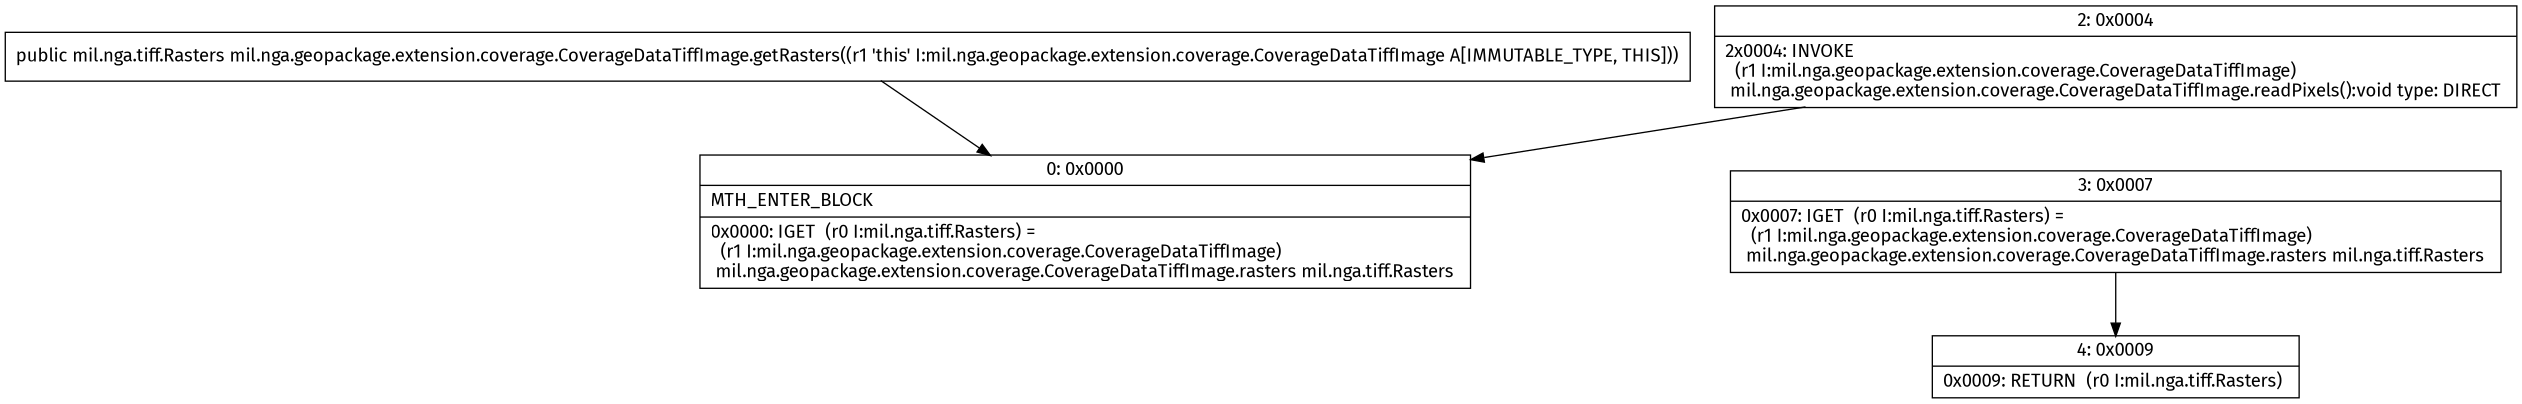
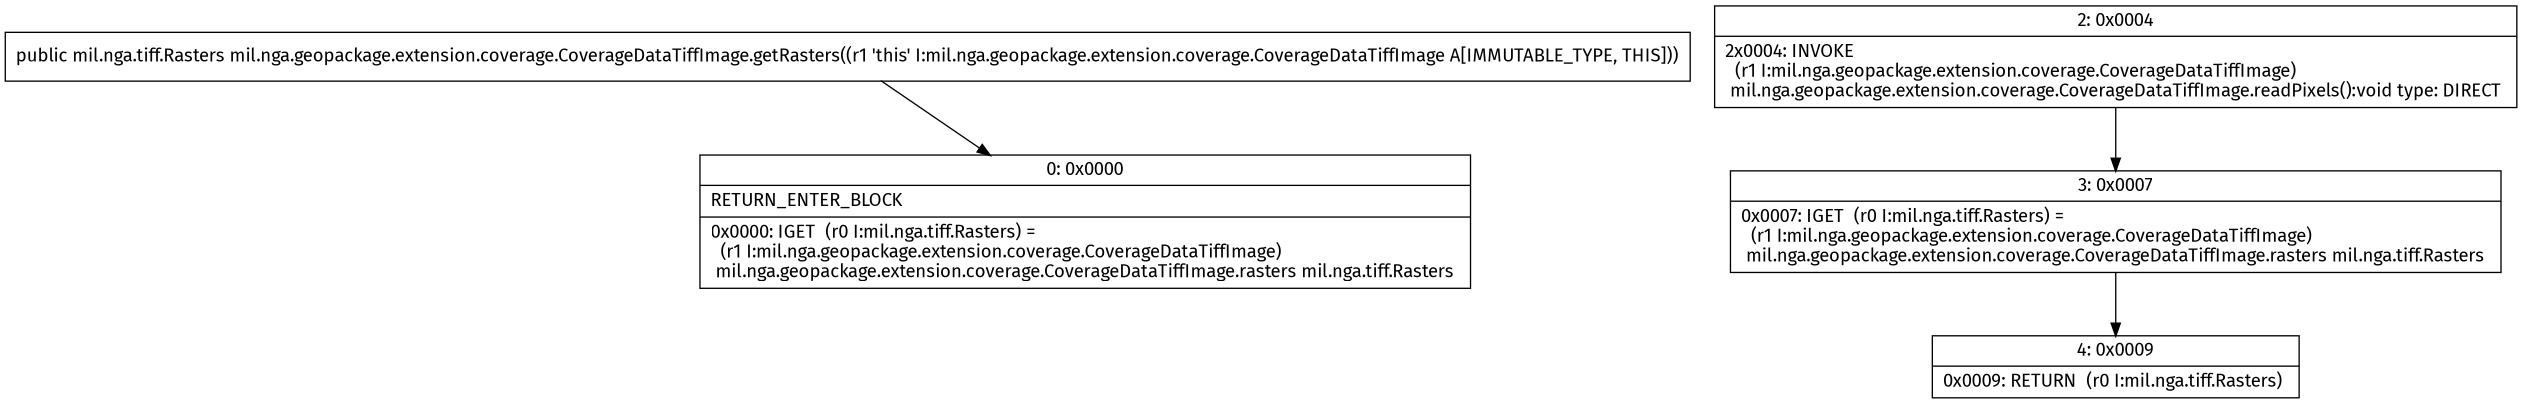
edge "2: 0x0004" -> "0: 0x0000": now "2: 0x0004" -> "3: 0x0007"
node "0: 0x0000": text "MTH_ENTER_BLOCK" -> "RETURN_ENTER_BLOCK"
